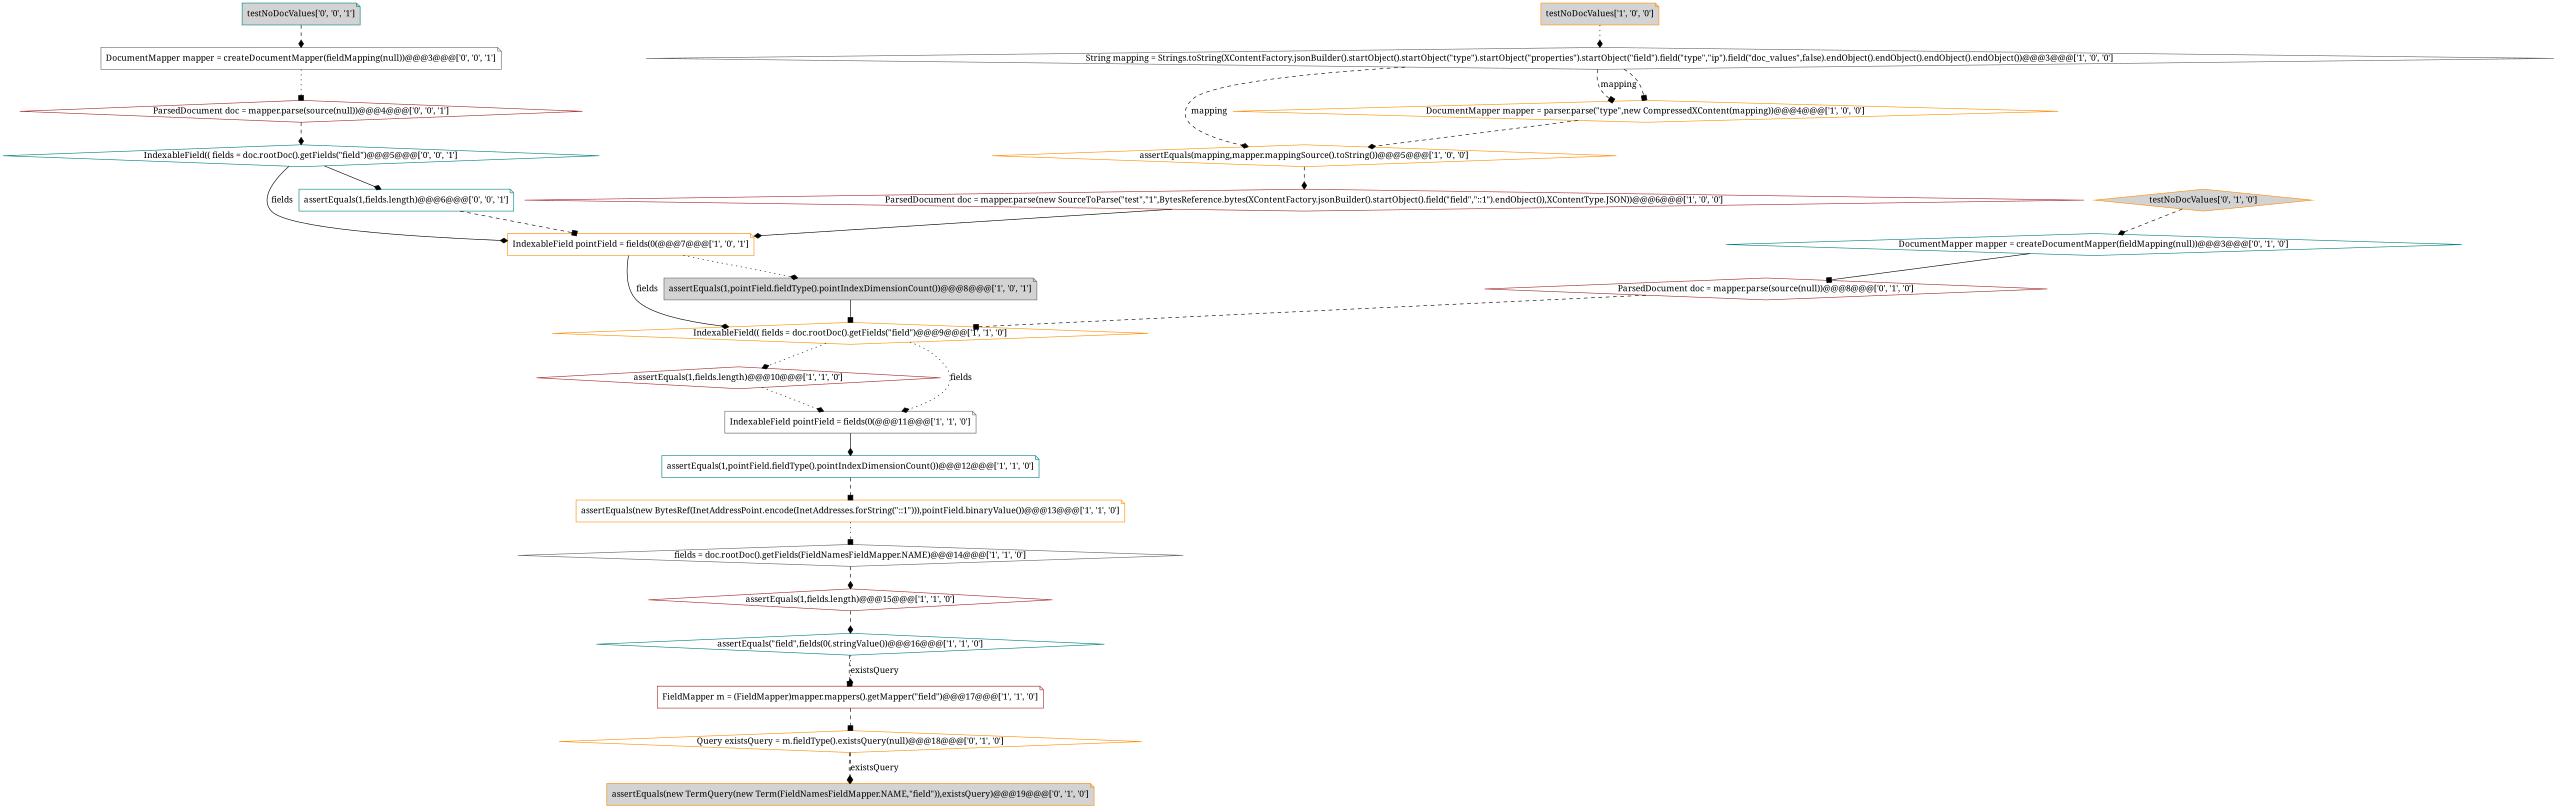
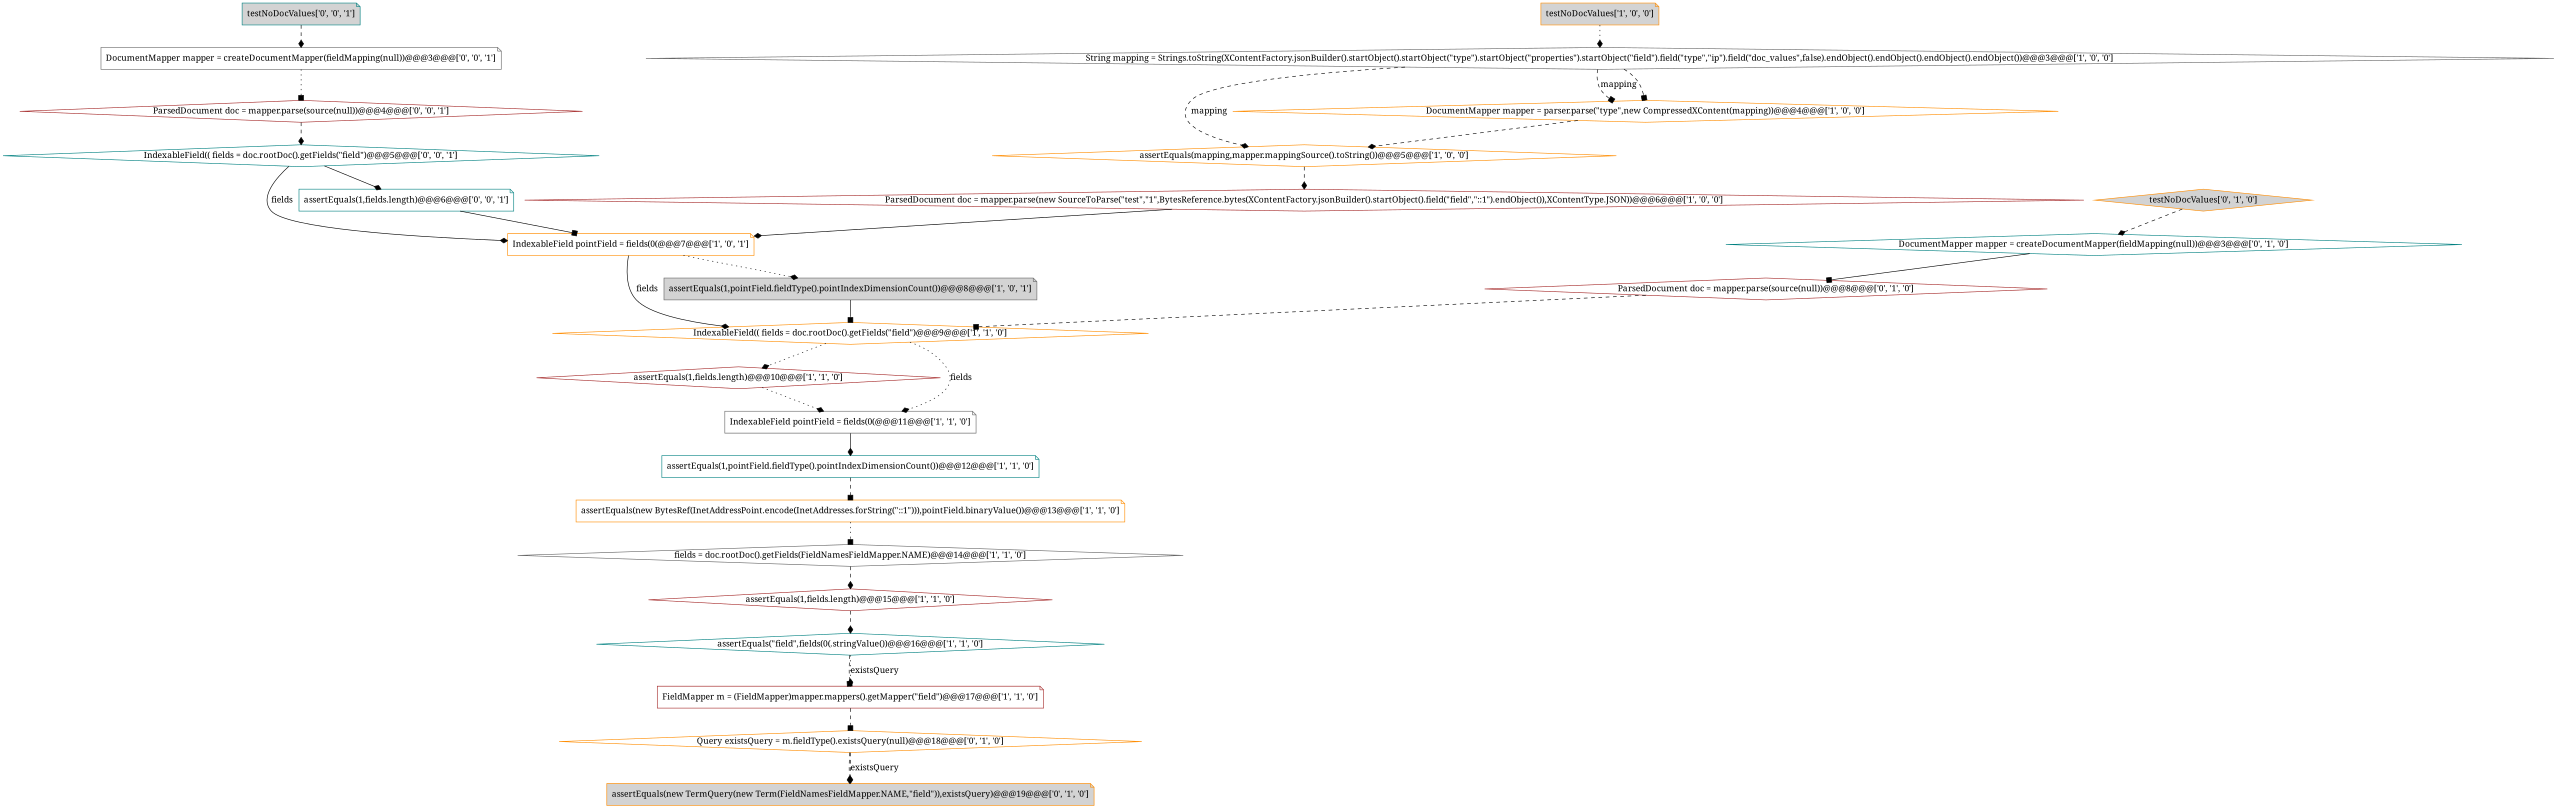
edge "assertEquals(1,fields.length)@@@6@@@['0', '0', '1']" -> "IndexableField pointField = fields(0(@@@7@@@['1', '0', '1']": style dashed -> solid
